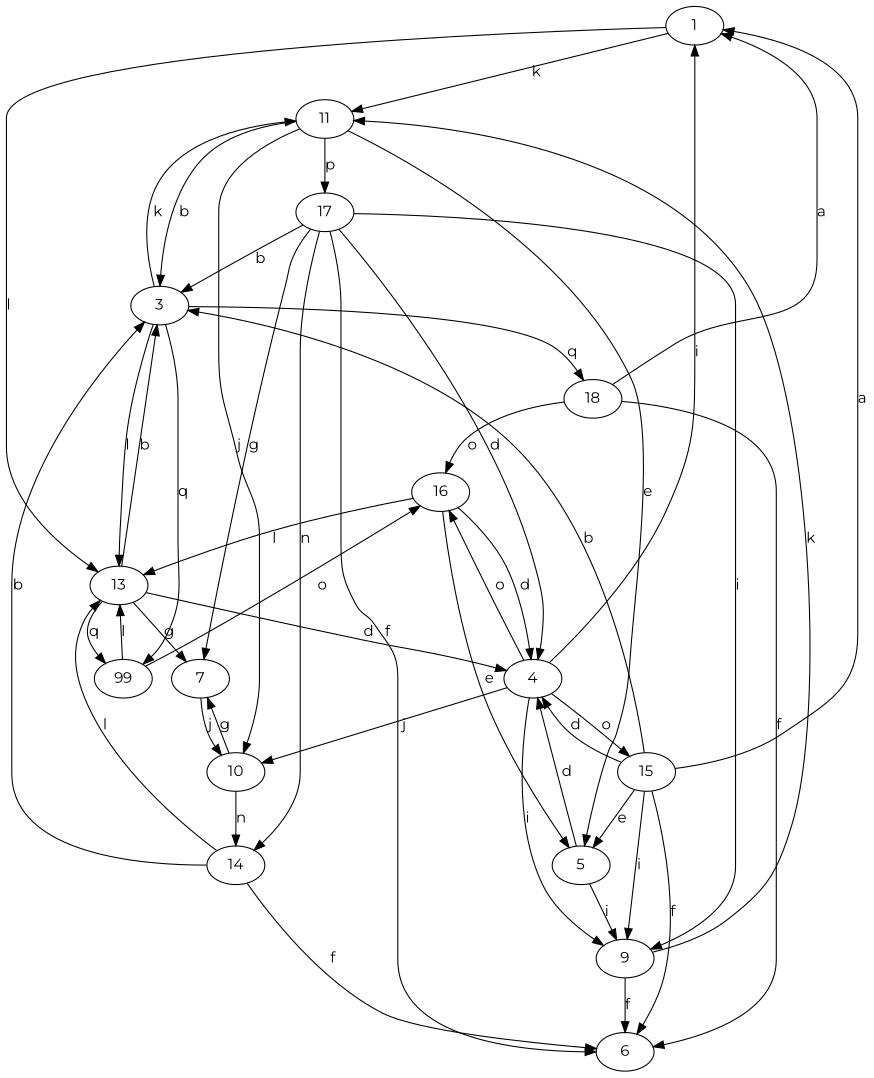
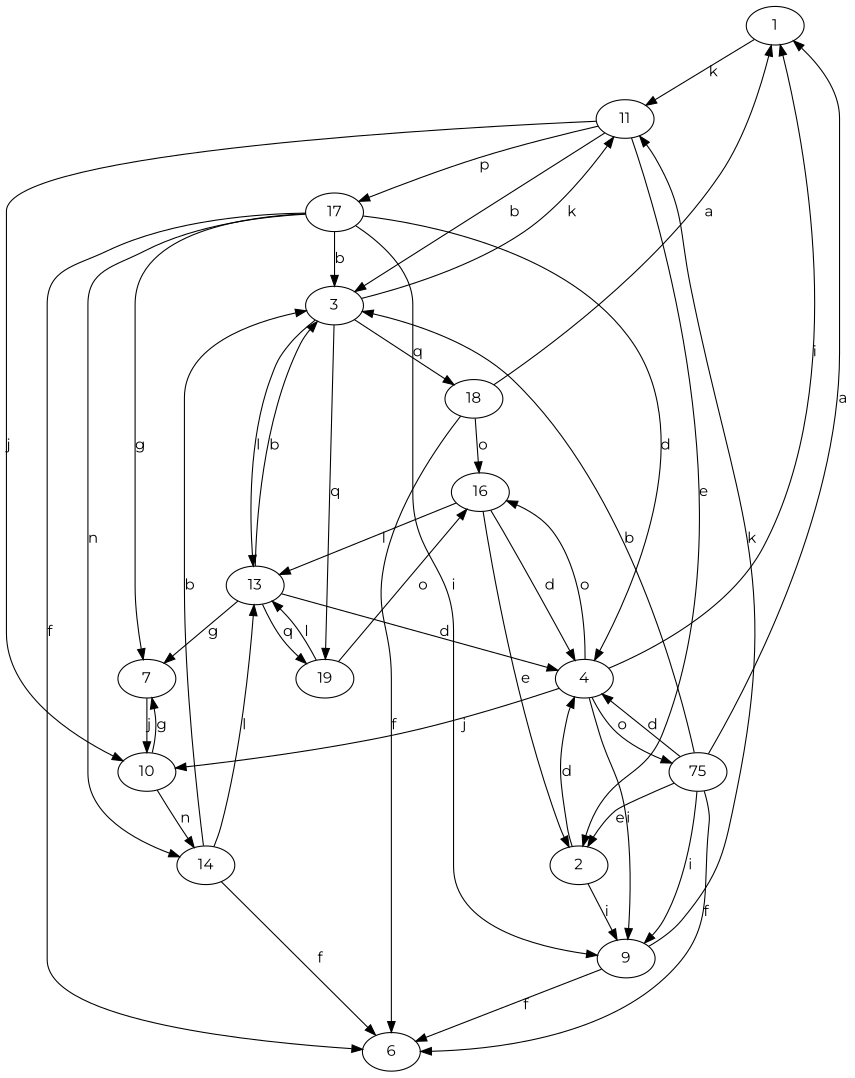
edge "1" -> "13": removed, label "l"
node "99": label "99" -> "19"
node "15": label "15" -> "75"
node "5": label "5" -> "2"
